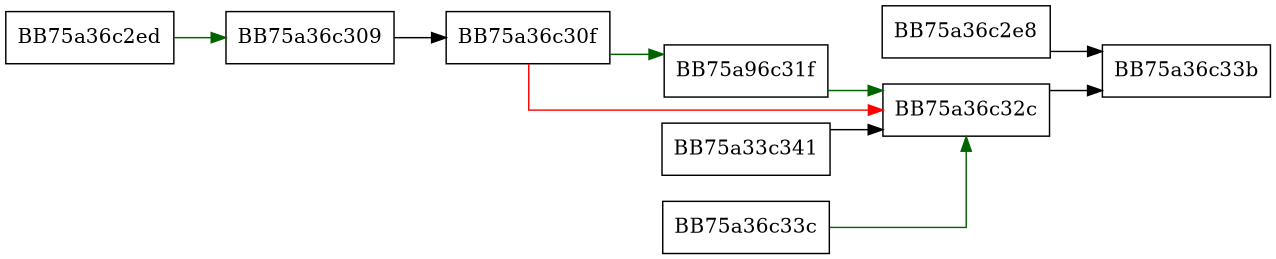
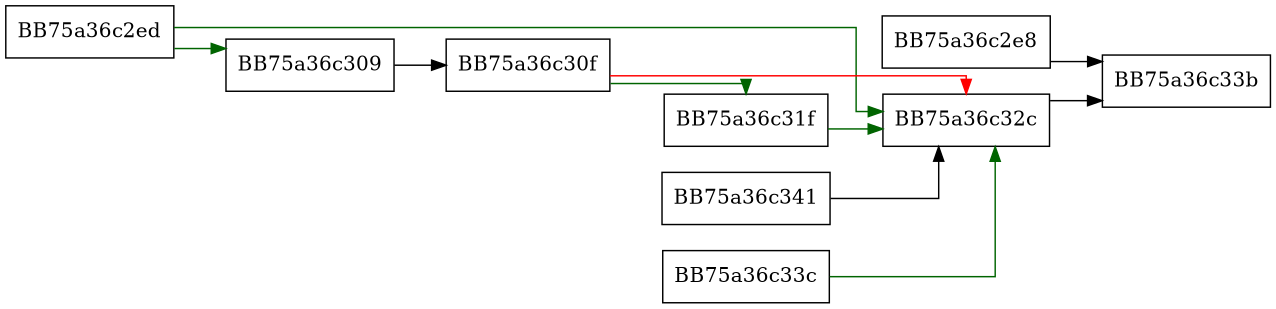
edge "BB75a36c2ed" -> "BB75a36c32c": added
node "BB75a96c31f": label "BB75a96c31f" -> "BB75a36c31f"
node "BB75a33c341": label "BB75a33c341" -> "BB75a36c341"
